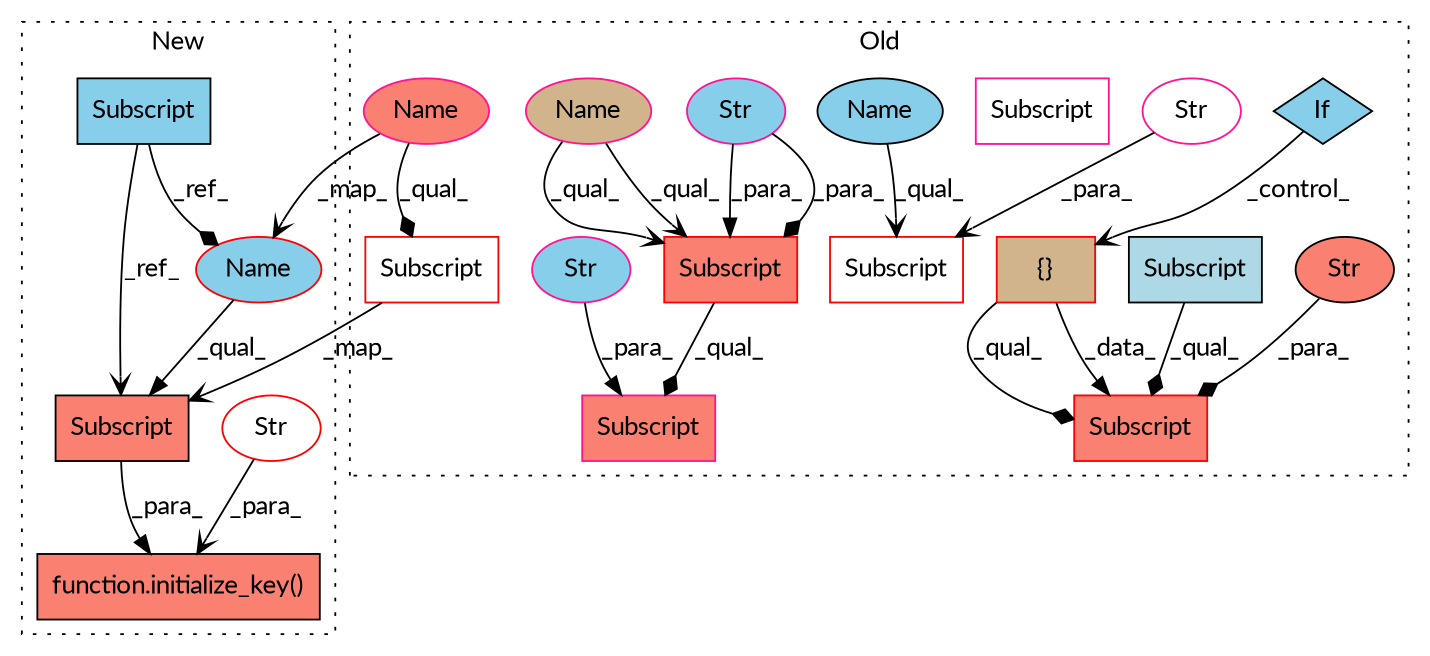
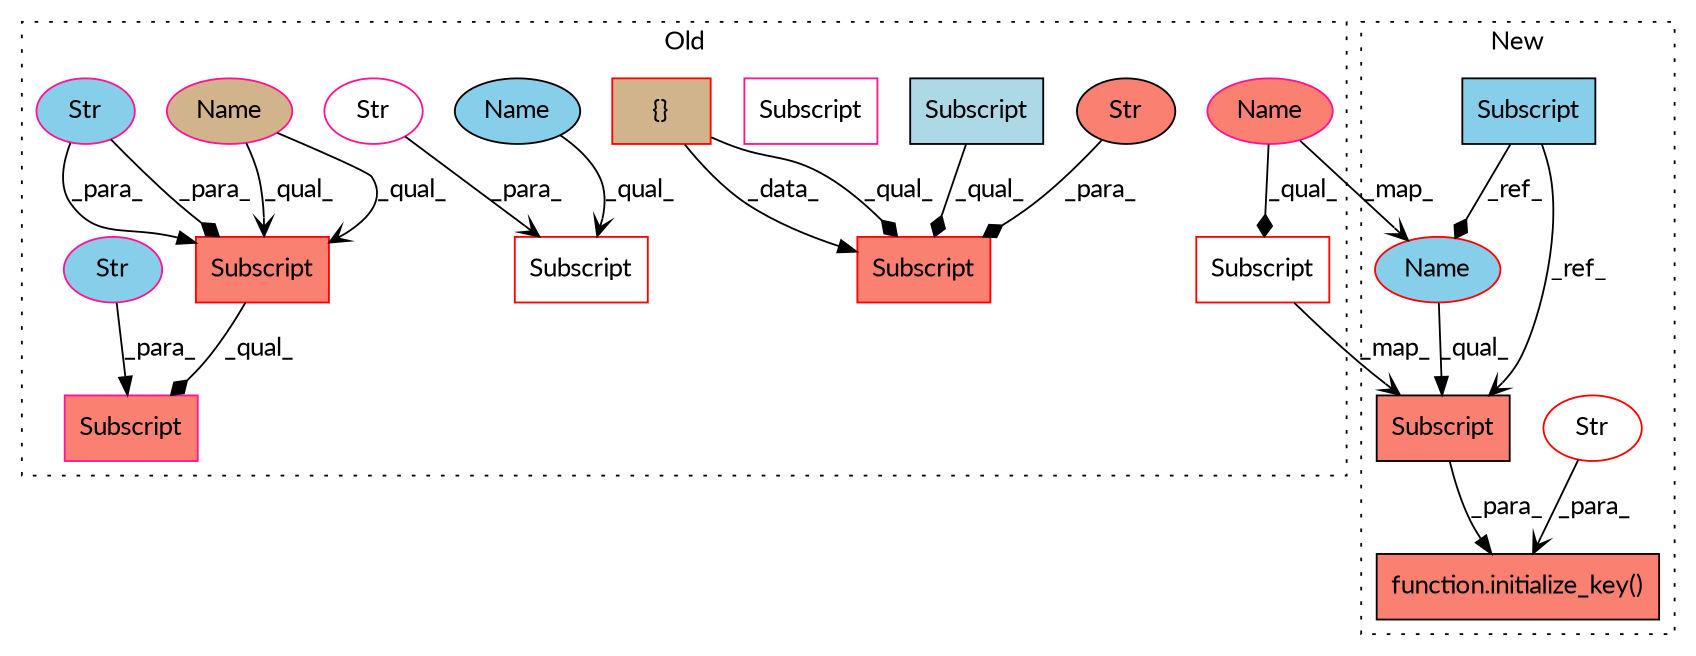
node "If": removed
